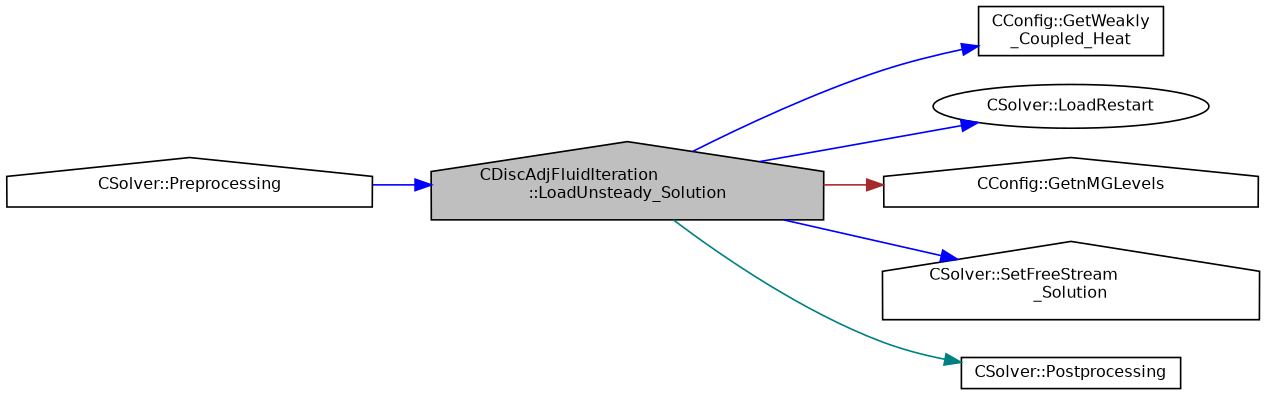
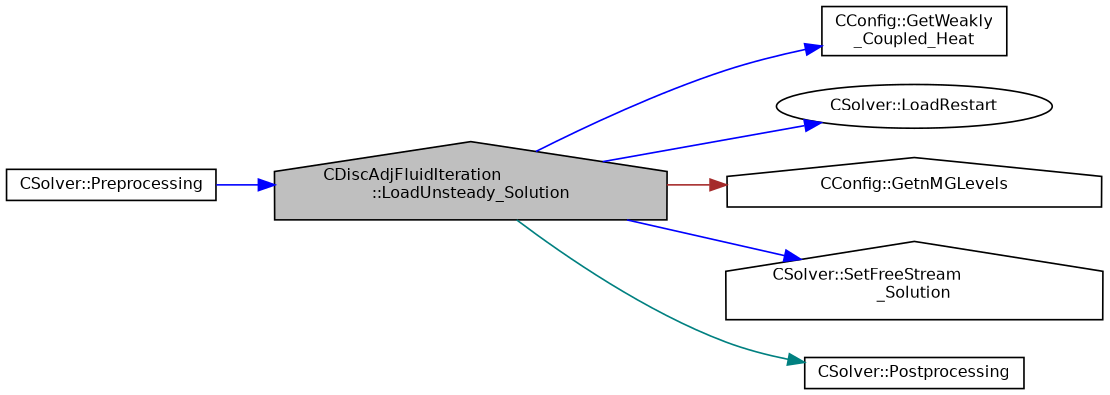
node "CSolver::Preprocessing": shape house -> box
